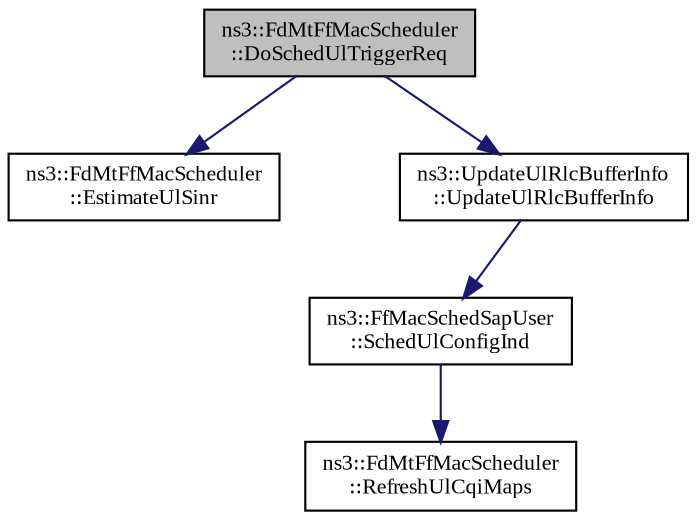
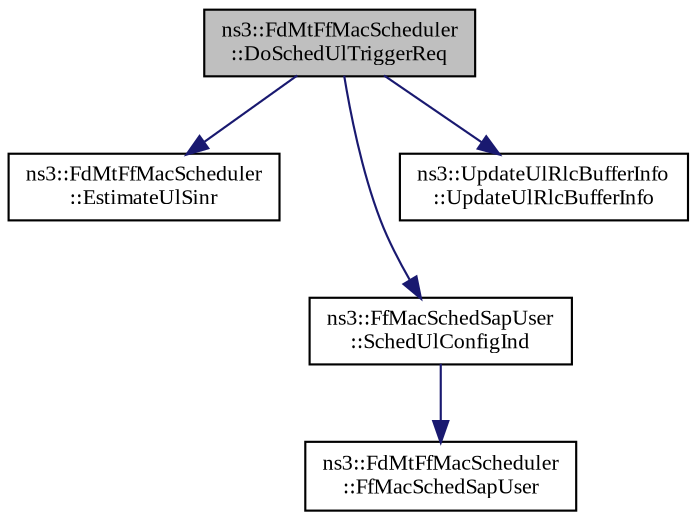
edge "ns3::UpdateUlRlcBufferInfo ::UpdateUlRlcBufferInfo" -> "ns3::FfMacSchedSapUser ::SchedUlConfigInd": now "ns3::FdMtFfMacScheduler ::DoSchedUlTriggerReq" -> "ns3::FfMacSchedSapUser ::SchedUlConfigInd"
node "ns3::FdMtFfMacScheduler ::RefreshUlCqiMaps": label "ns3::FdMtFfMacScheduler ::RefreshUlCqiMaps" -> "ns3::FdMtFfMacScheduler ::FfMacSchedSapUser"
